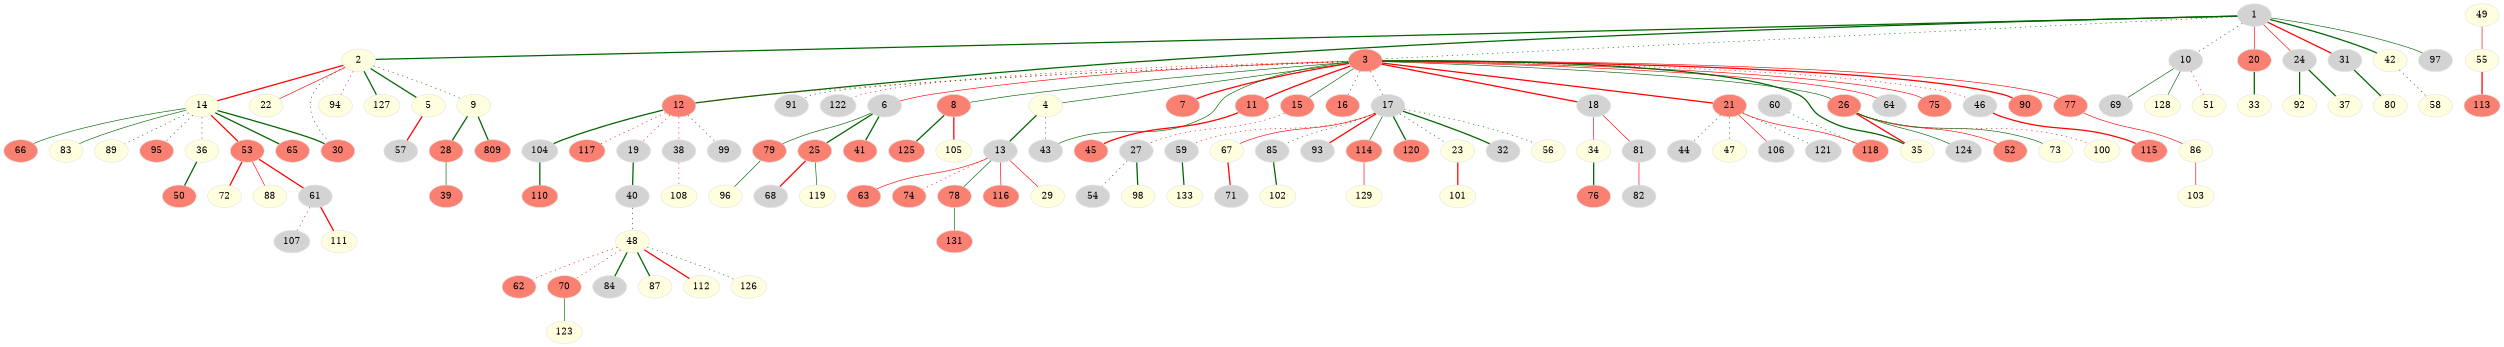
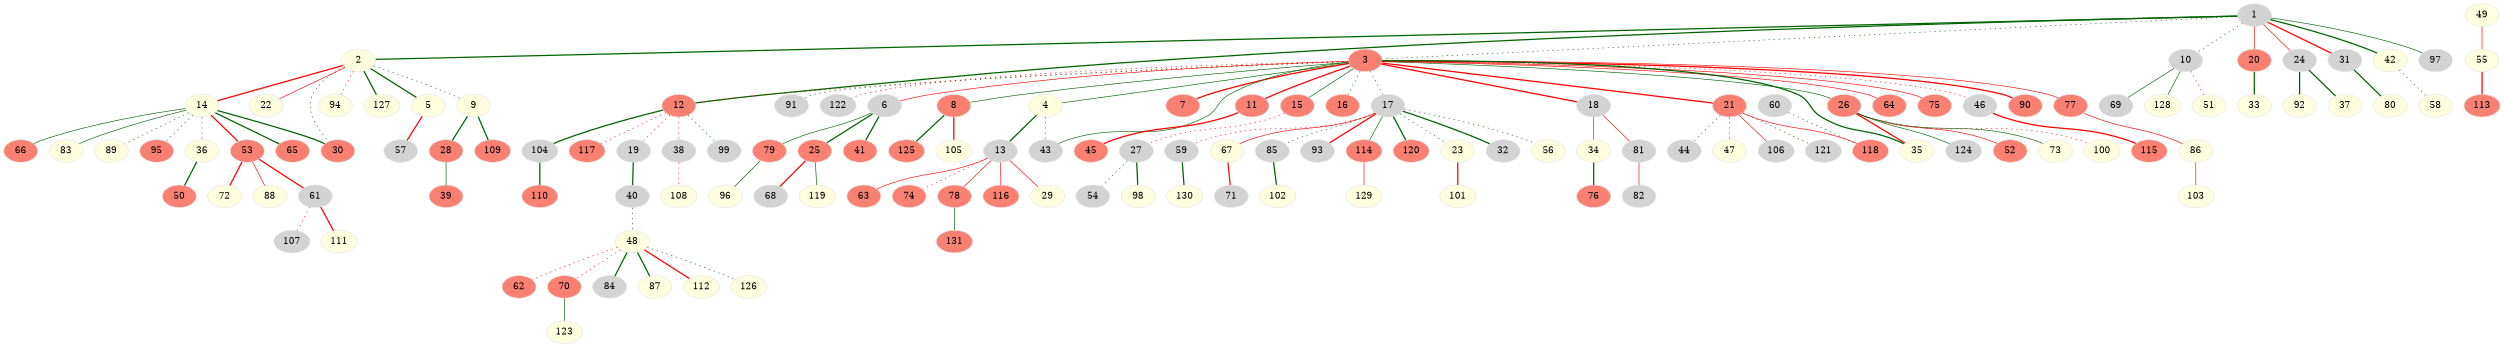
node "64": fillcolor lightgrey -> salmon
node "809": label "809" -> "109"
edge "13" -- "78": color darkgreen -> red
node "133": label "133" -> "130"
